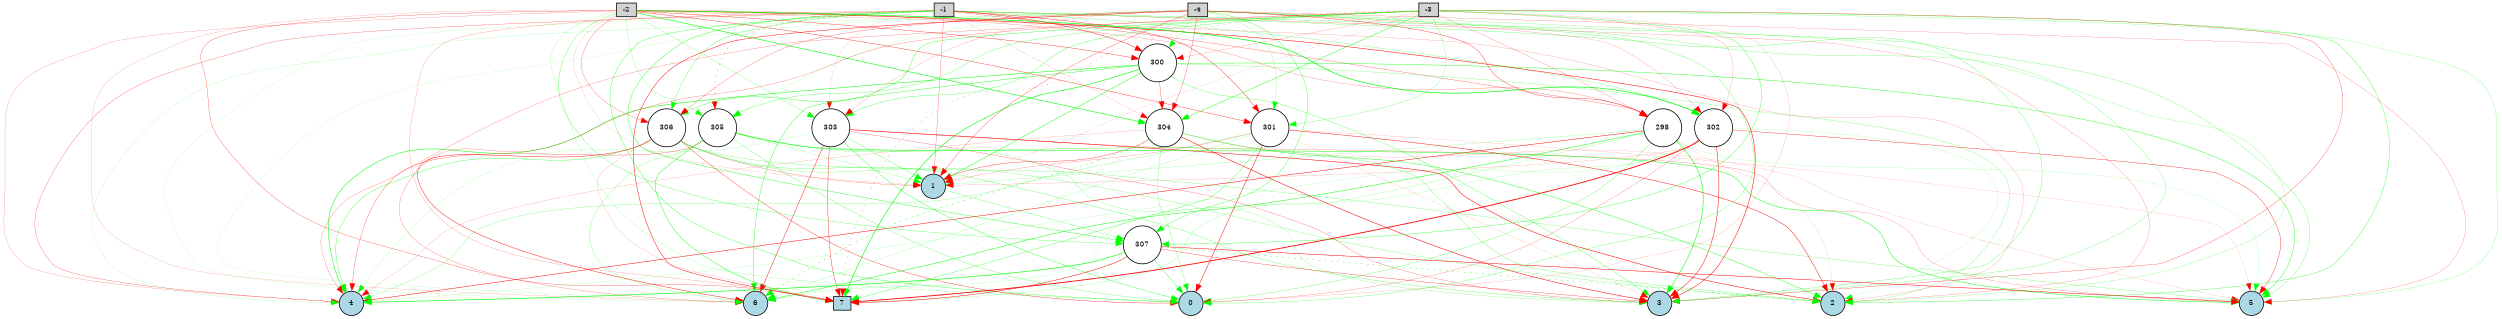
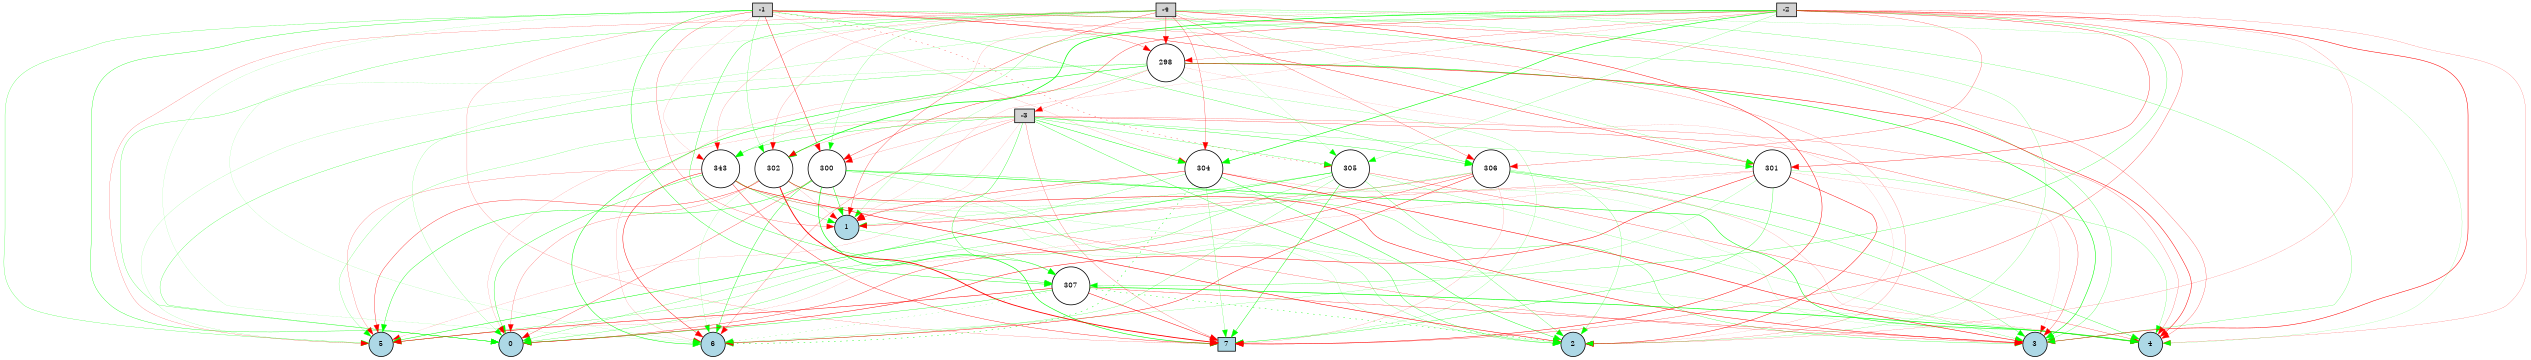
edge "-3" -> "7": style dotted -> solid
edge "-3" -> "298": reversed
edge "300" -> "304": now "300" -> "0"
node "303": label "303" -> "343"
edge "304" -> "7": style dotted -> solid
